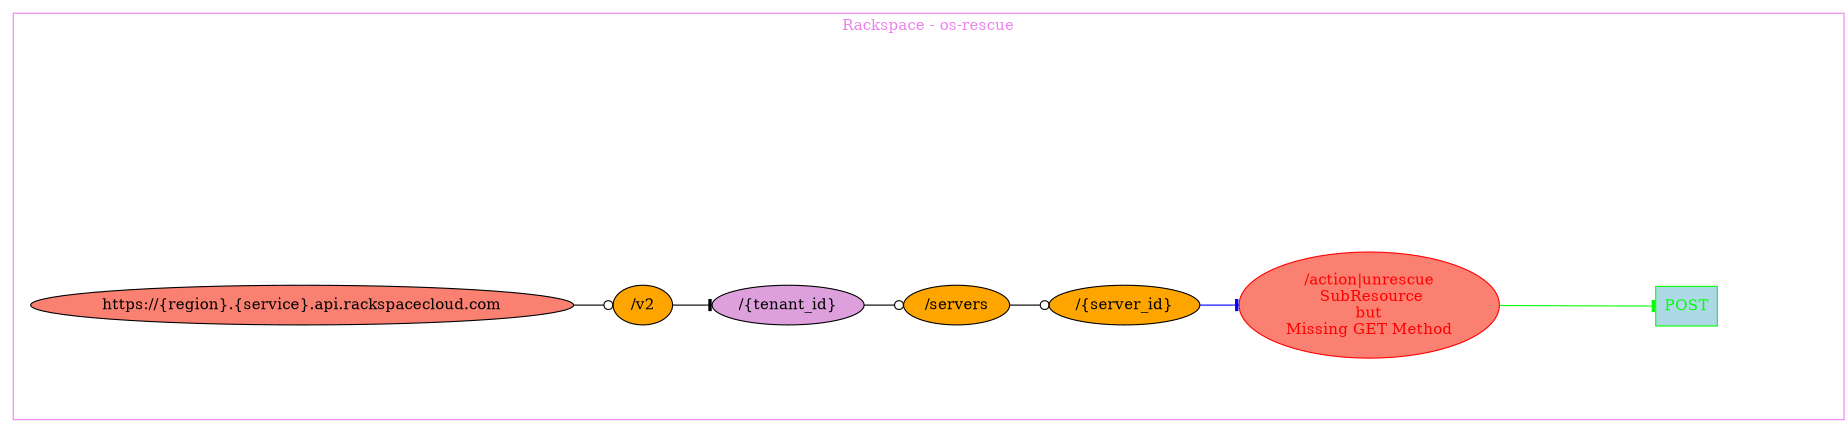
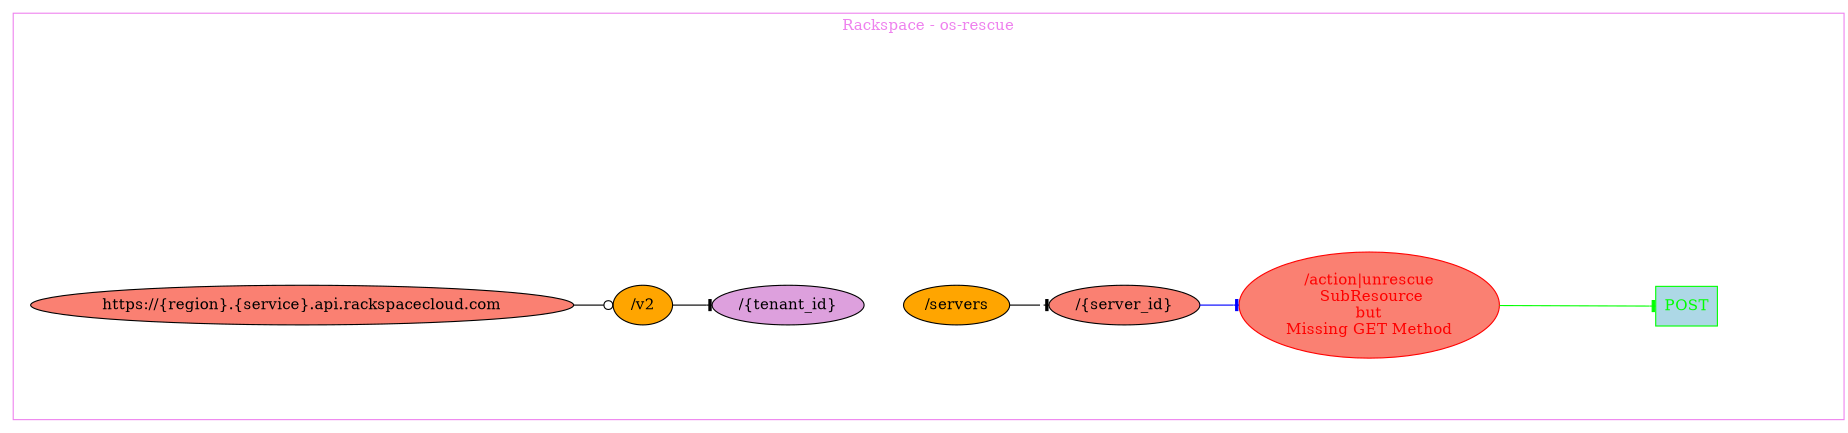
edge "/{tenant_id}" -> "/servers": removed
edge "/servers" -> "/{server_id}": arrowhead odot -> tee
node "/{server_id}": fillcolor orange -> salmon
